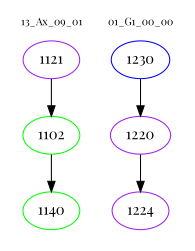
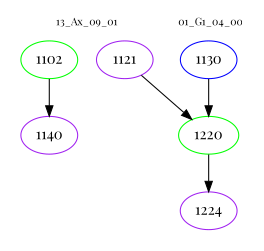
cluster "01_G1_00_00": label "01_G1_00_00" -> "01_G1_04_00"
node "1230": label "1230" -> "1130"
edge "1121" -> "1102": now "1121" -> "1220"
node "1220": color purple -> green
node "1140": color green -> purple
